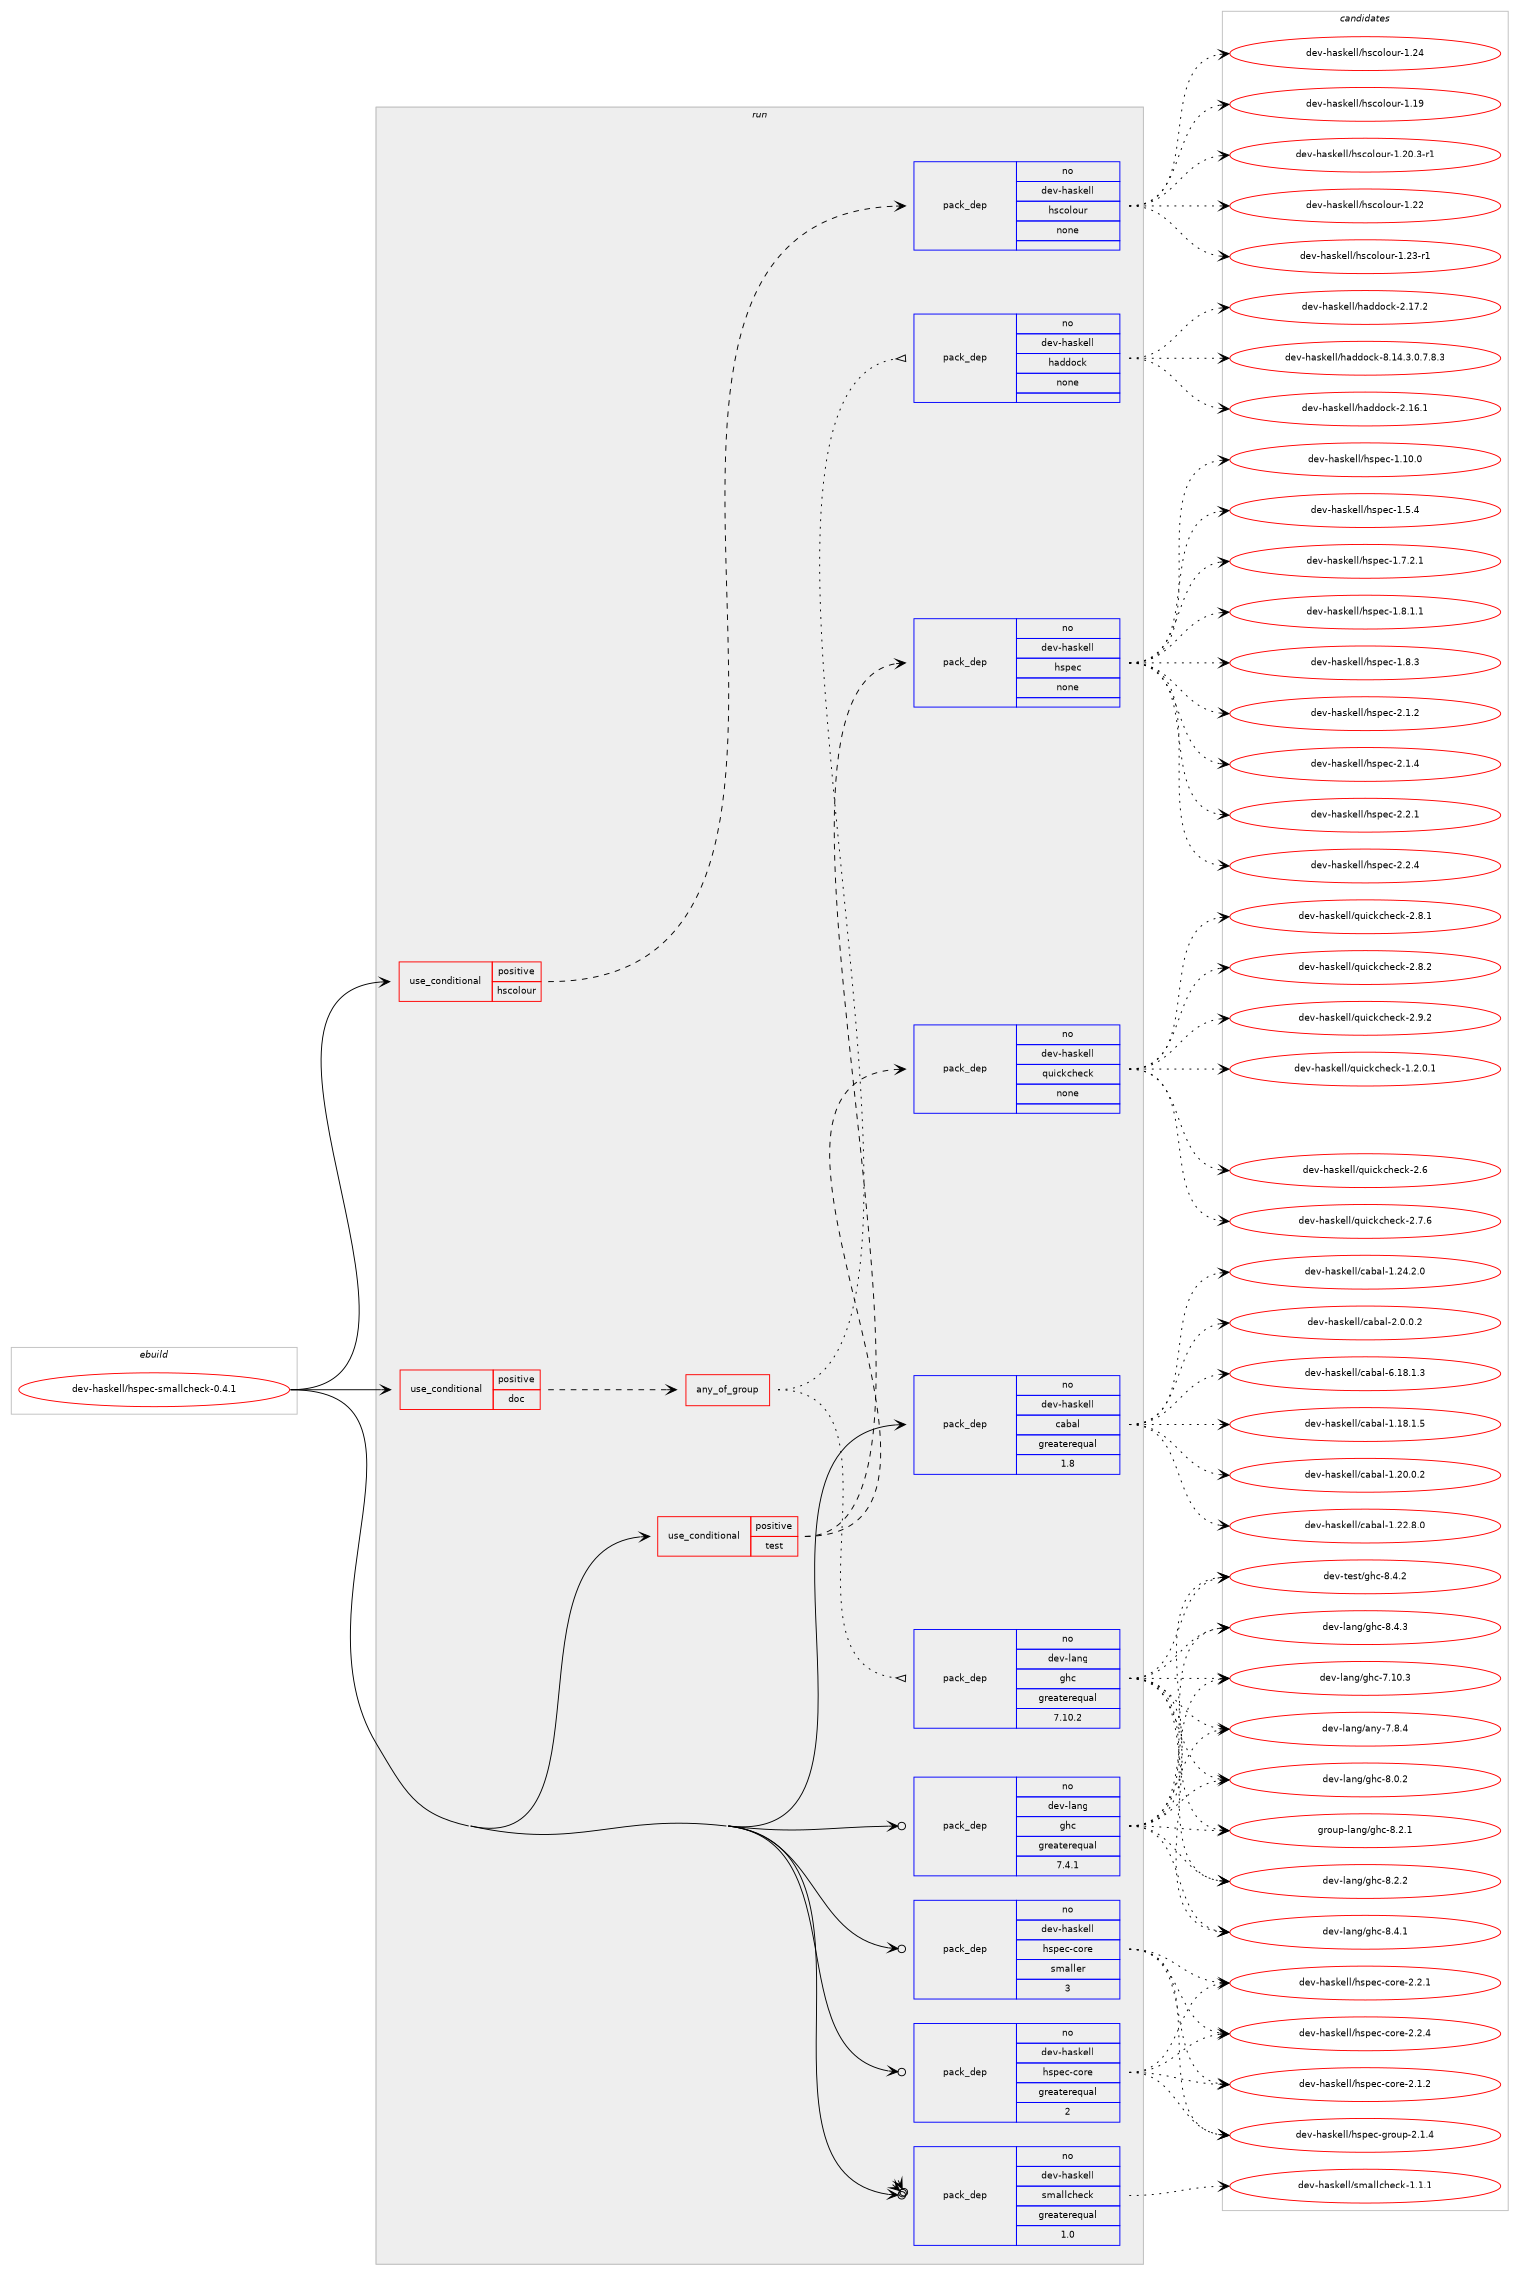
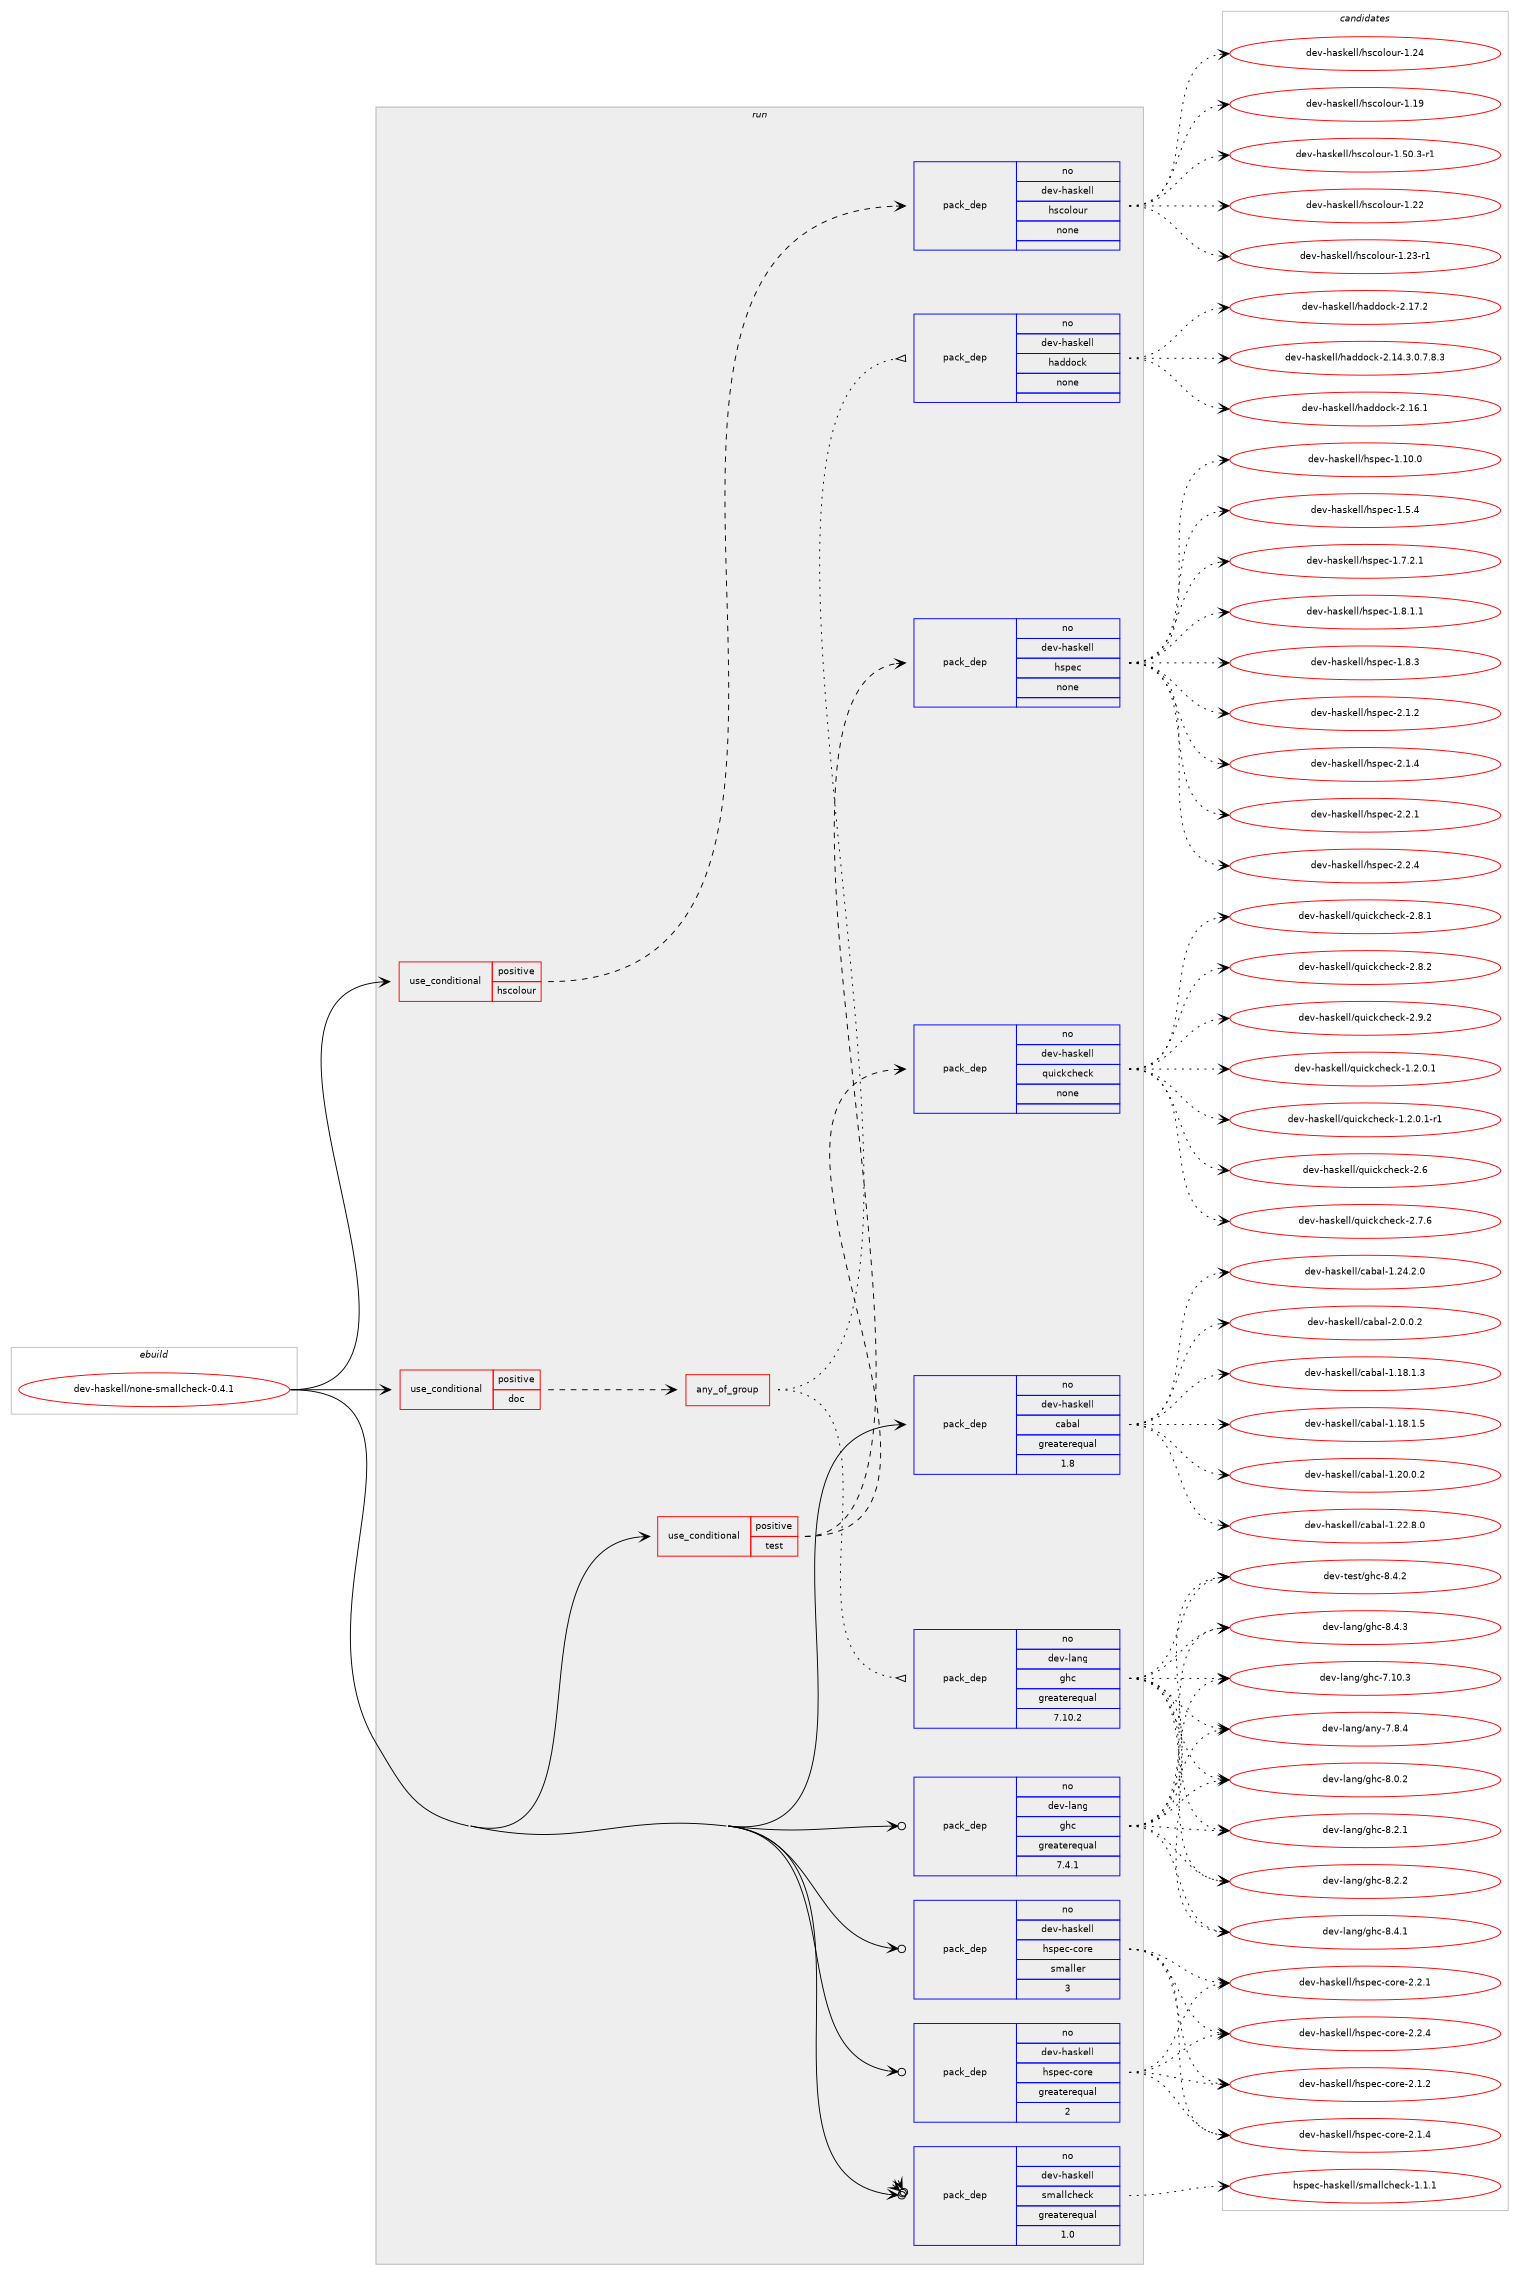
node "dev-haskell/hscolour-1.20.3-r1": label "dev-haskell/hscolour-1.20.3-r1" -> "dev-haskell/hscolour-1.50.3-r1"
node "dev-haskell/haddock-8.14.3.0.7.8.3": label "dev-haskell/haddock-8.14.3.0.7.8.3" -> "dev-haskell/haddock-2.14.3.0.7.8.3"
node "dev-haskell/quickcheck-1.2.0.1-r1": added
node "dev-haskell/cabal-6.18.1.3": label "dev-haskell/cabal-6.18.1.3" -> "dev-haskell/cabal-1.18.1.3"
node "dev-haskell/hspec-smallcheck-0.4.1": label "dev-haskell/hspec-smallcheck-0.4.1" -> "dev-haskell/none-smallcheck-0.4.1"
node "group-lang/ghc-8.2.1": label "group-lang/ghc-8.2.1" -> "dev-lang/ghc-8.2.1"
node "dev-haskell/hspec-group-2.1.4": label "dev-haskell/hspec-group-2.1.4" -> "dev-haskell/hspec-core-2.1.4"
node "dev-haskell/smallcheck-1.1.1": label "dev-haskell/smallcheck-1.1.1" -> "hspec-haskell/smallcheck-1.1.1"
